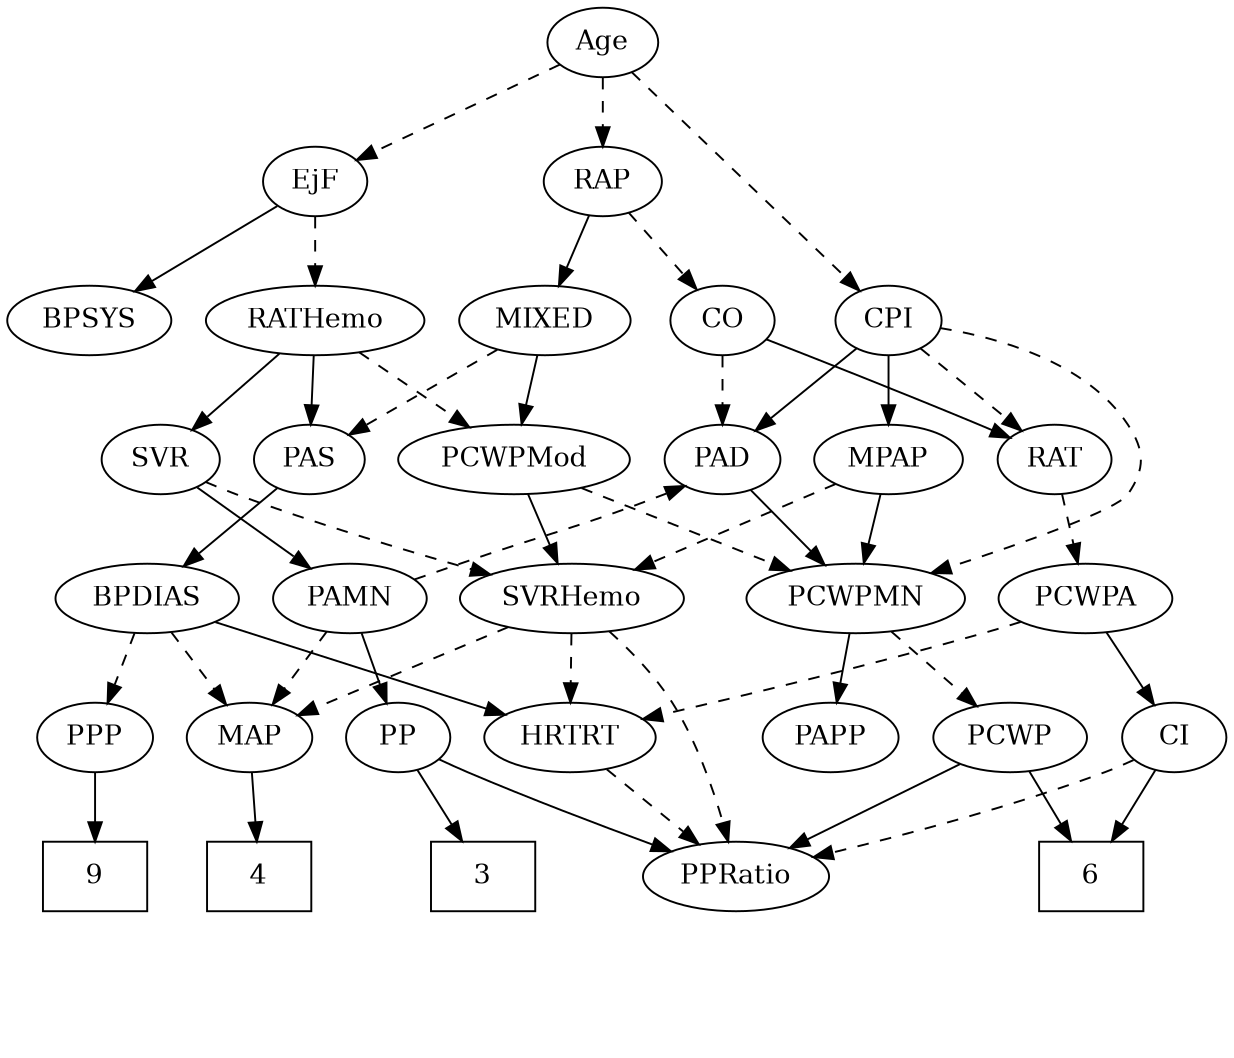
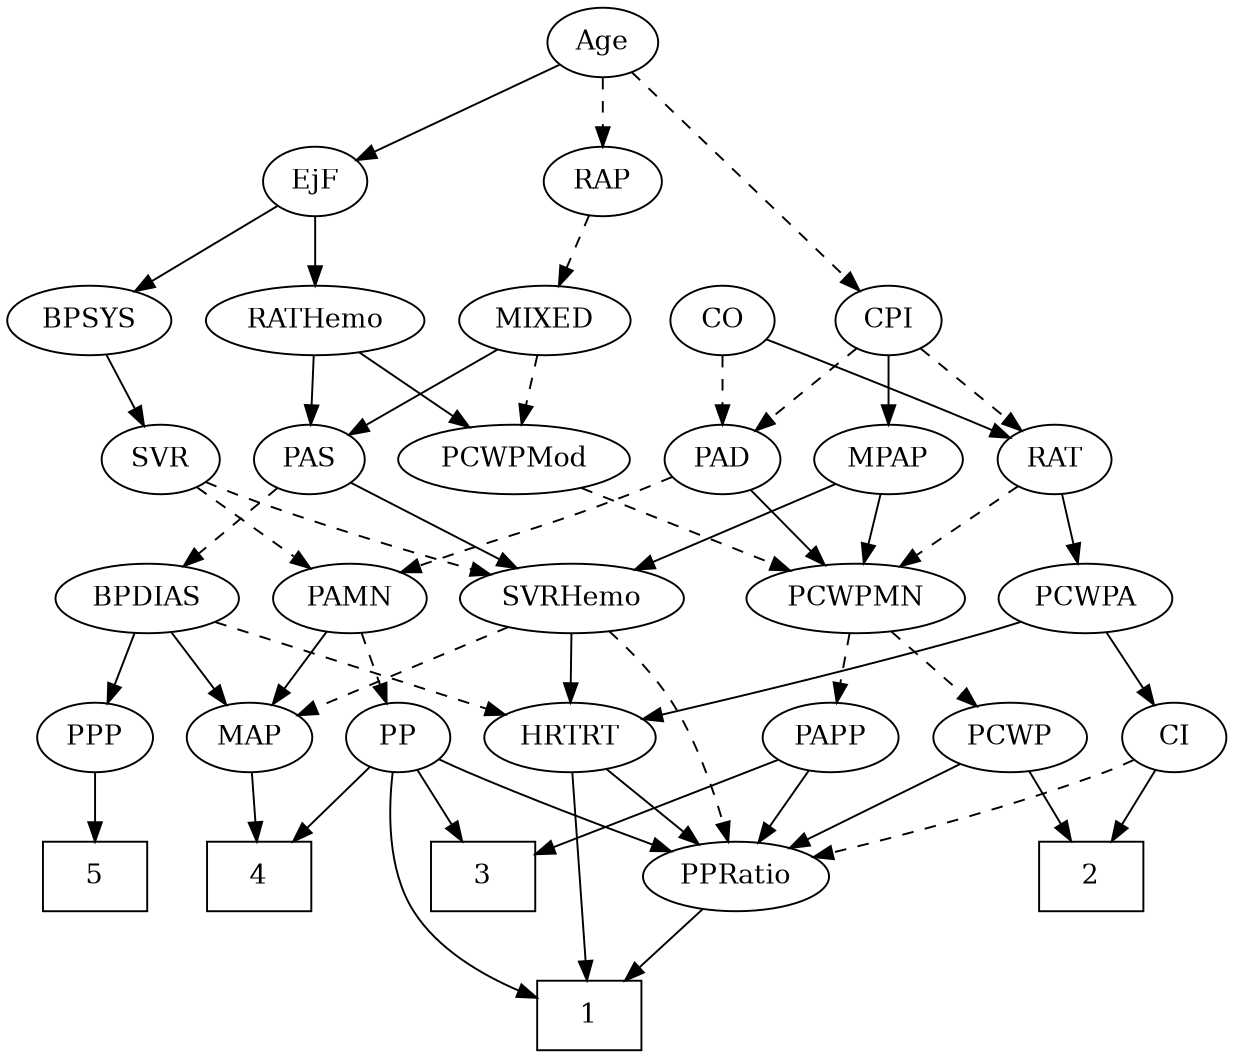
edge "Age" -> "EjF": style dashed -> solid
edge "EjF" -> "RATHemo": style dashed -> solid
edge "RAP" -> "MIXED": style solid -> dashed
edge "RAP" -> "CO": removed
edge "MIXED" -> "PCWPMod": style solid -> dashed
edge "CPI" -> "PAD": style solid -> dashed
edge "RATHemo" -> "PCWPMod": style dashed -> solid
edge "RATHemo" -> "SVR": now "BPSYS" -> "SVR"
edge "MIXED" -> "PAS": style dashed -> solid
edge "CPI" -> "PCWPMN": now "RAT" -> "PCWPMN"
edge "RAT" -> "PCWPA": style dashed -> solid
edge "PCWPMod" -> "SVRHemo": now "PAS" -> "SVRHemo"
edge "MPAP" -> "SVRHemo": style dashed -> solid
edge "PAS" -> "BPDIAS": style solid -> dashed
edge "SVR" -> "PAMN": style solid -> dashed
edge "PAMN" -> "PAD": reversed
edge "PCWPMN" -> "PAPP": style solid -> dashed
edge "BPDIAS" -> "PPP": style dashed -> solid
edge "PAMN" -> "PP": style solid -> dashed
edge "SVRHemo" -> "HRTRT": style dashed -> solid
edge "BPDIAS" -> "MAP": style dashed -> solid
edge "PAMN" -> "MAP": style dashed -> solid
edge "BPDIAS" -> "HRTRT": style solid -> dashed
edge "PCWPA" -> "HRTRT": style dashed -> solid
edge "PP" -> "4": added
edge "PAPP" -> "PPRatio": added
edge "HRTRT" -> "PPRatio": style dashed -> solid
edge "PAPP" -> "3": added
node "9": label "9" -> "5"
node "6": label "6" -> "2"
node "1": added
